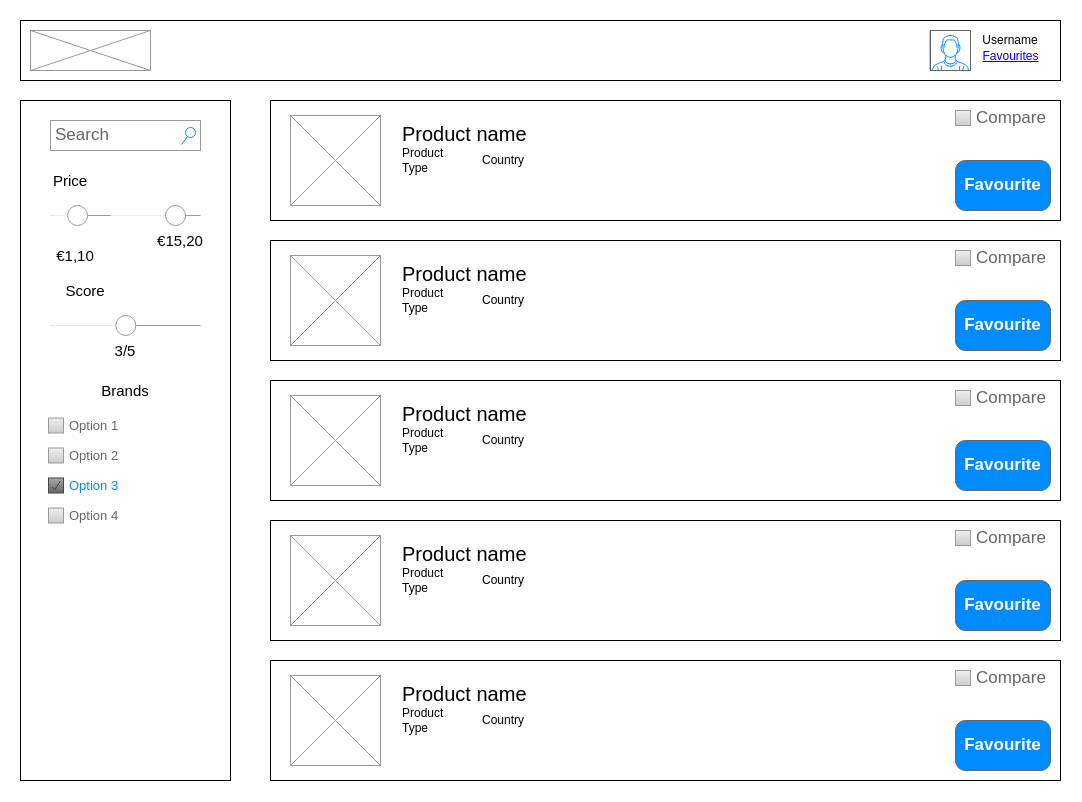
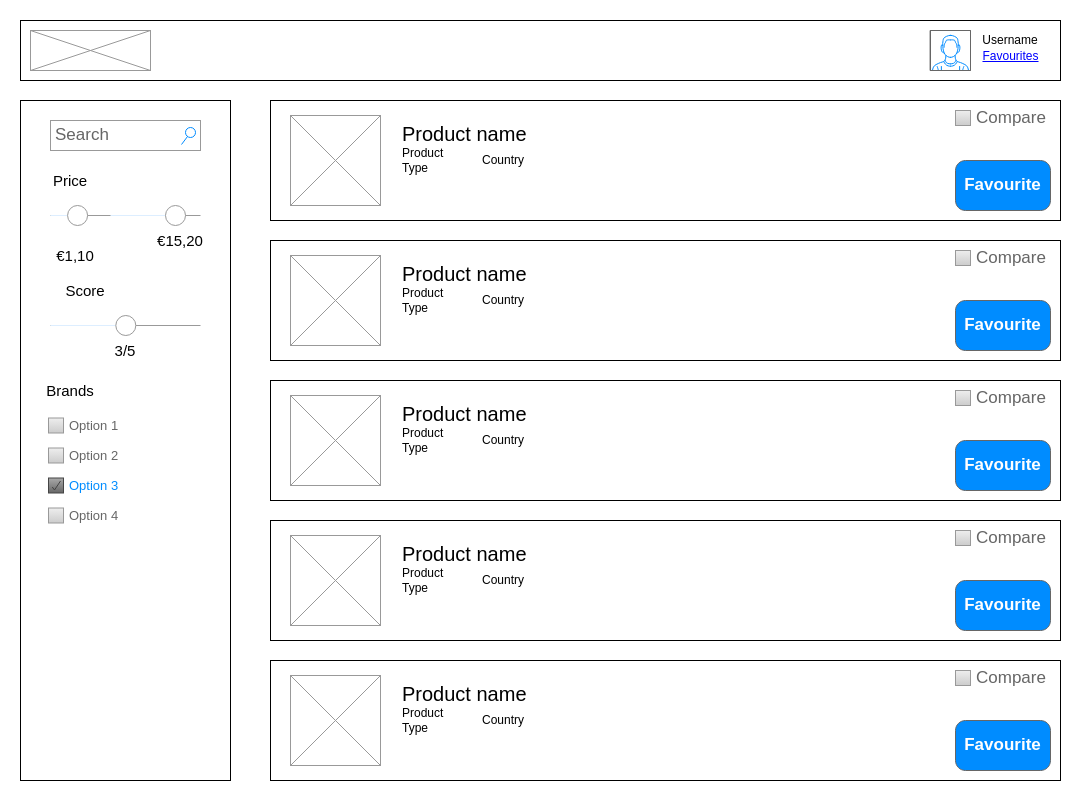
node "Brands": moved (126, 391) -> (71, 391)
